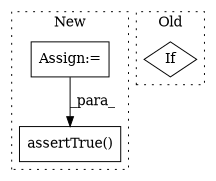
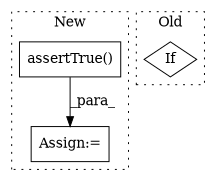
edge "Assign:=" -> "assertTrue()": reversed
